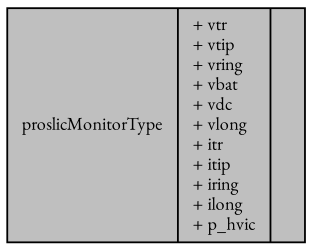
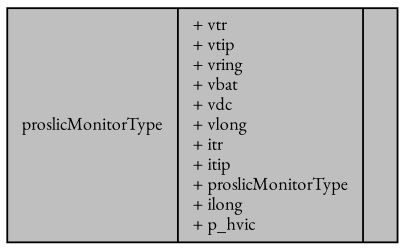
node "proslicMonitorType": text "+ iring" -> "+ proslicMonitorType"
